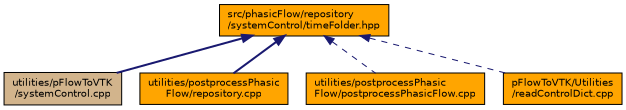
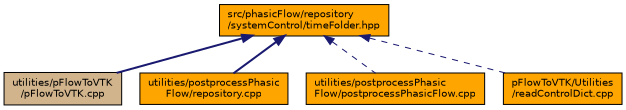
node "utilities/pFlowToVTK /systemControl.cpp": label "utilities/pFlowToVTK /systemControl.cpp" -> "utilities/pFlowToVTK /pFlowToVTK.cpp"
